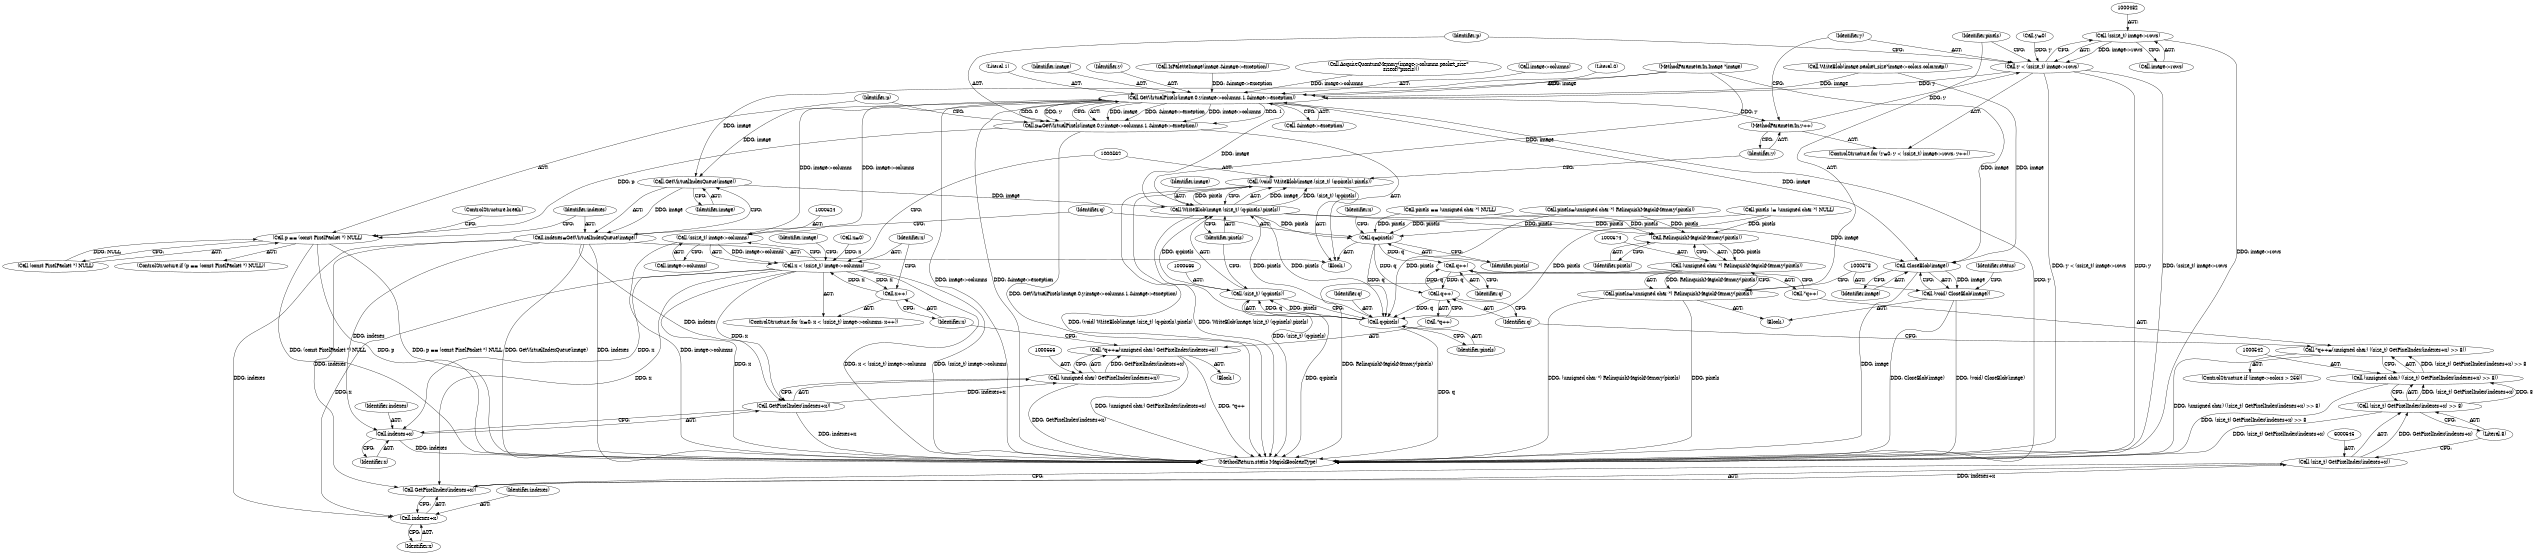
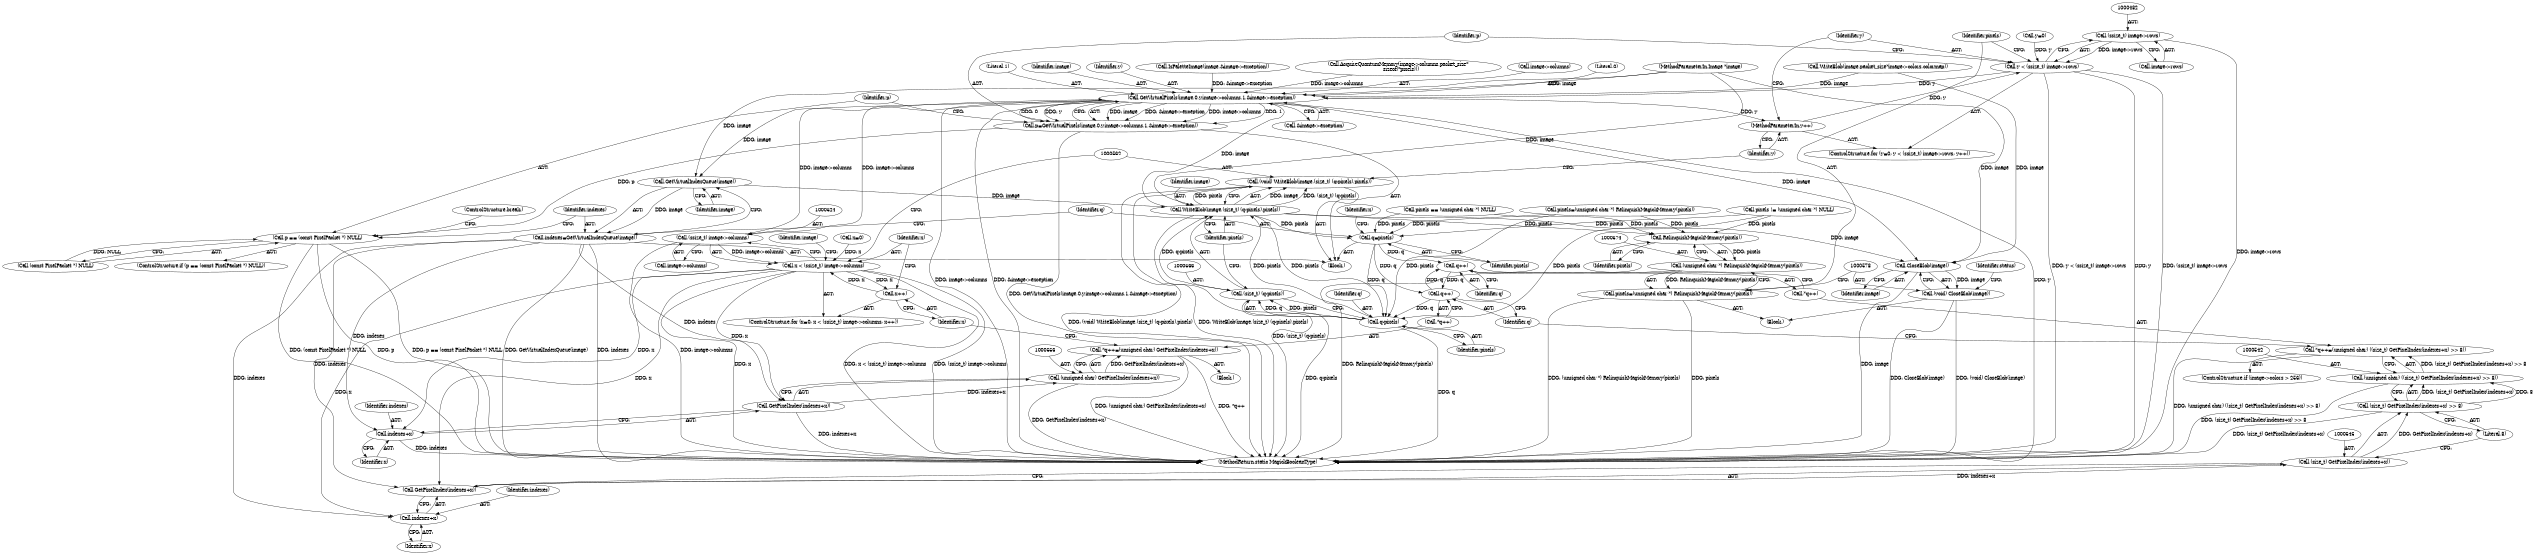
node "6000545": label "6000545" -> "1000545"
